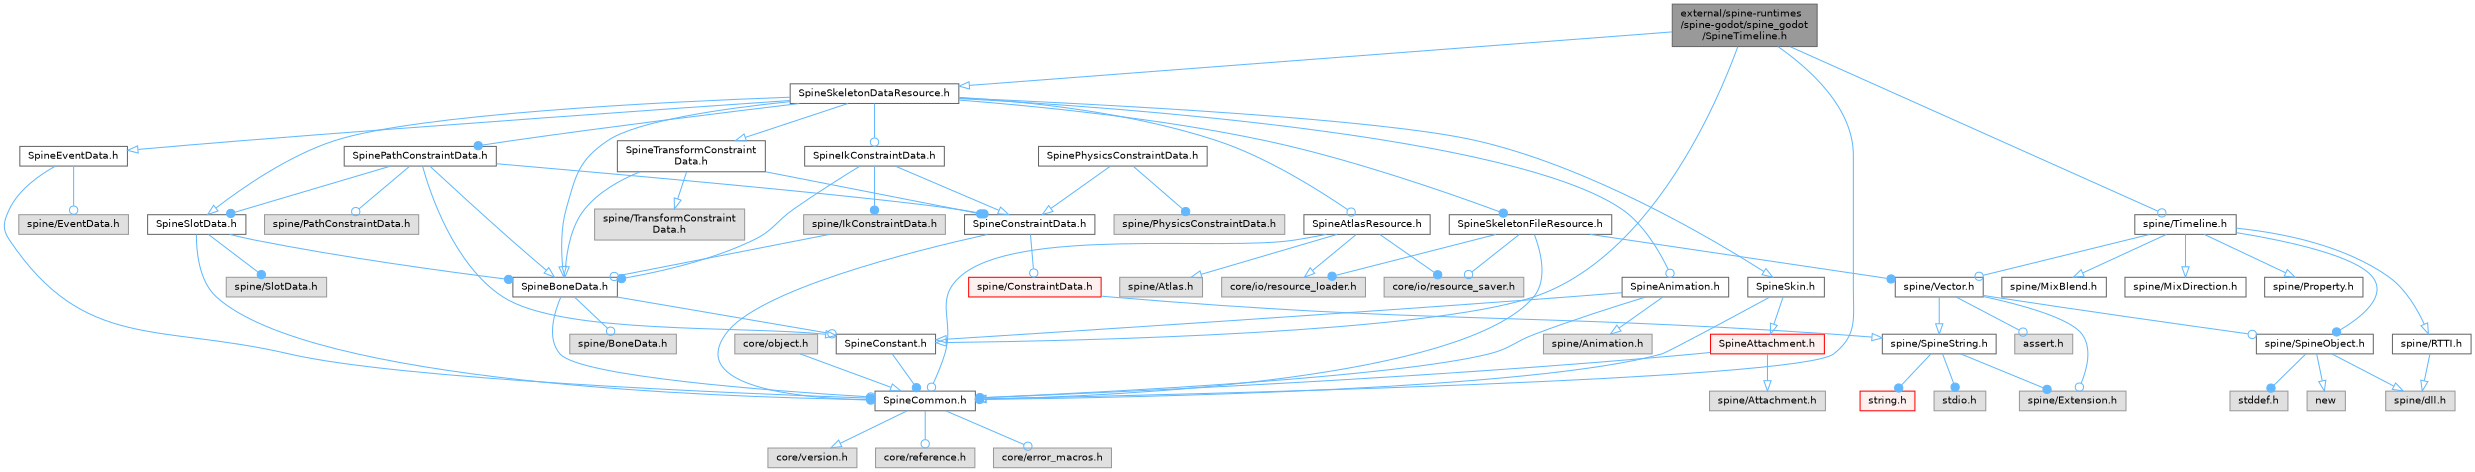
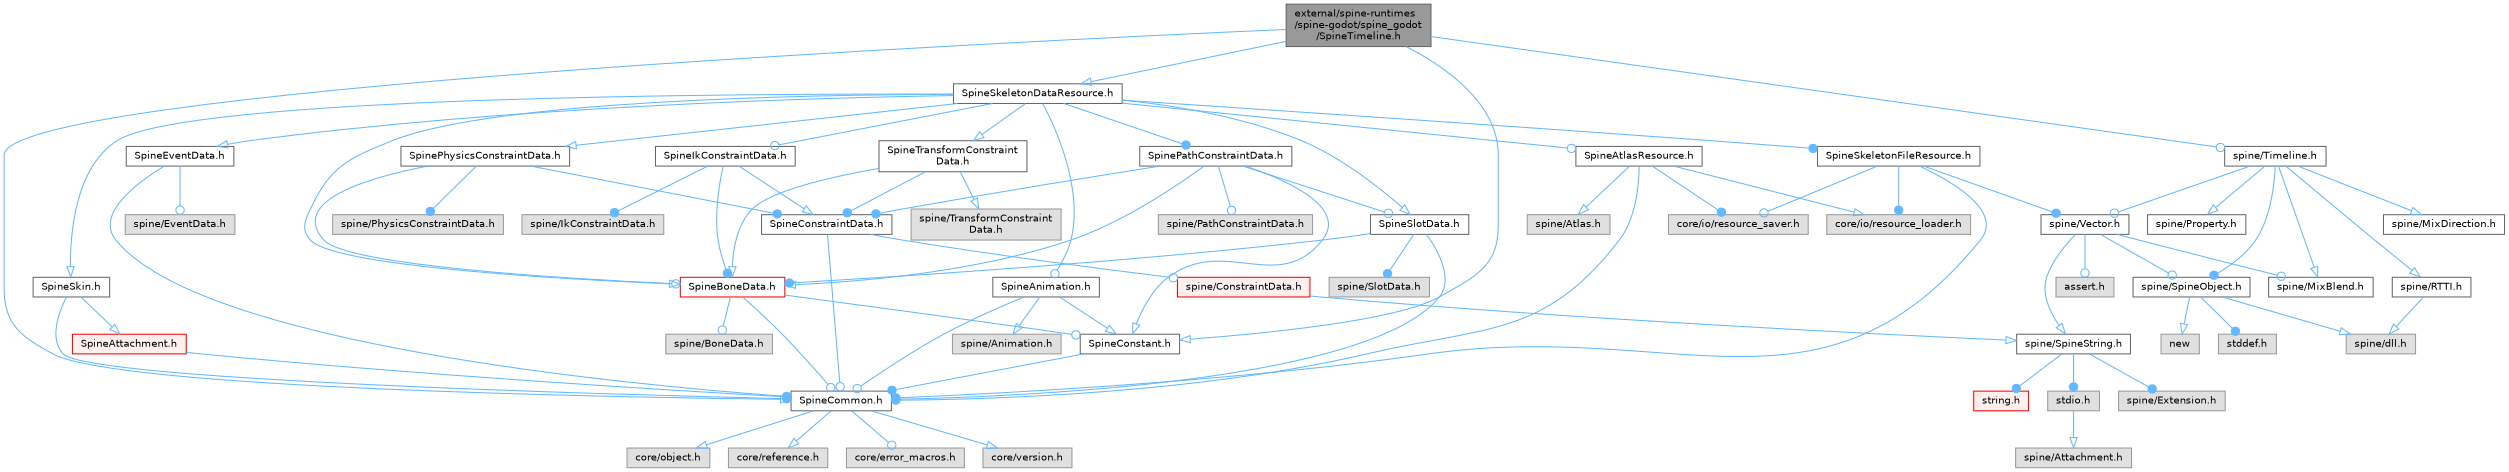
edge "SpineSkeletonDataResource.h" -> "SpinePhysicsConstraintData.h": added
edge "SpinePhysicsConstraintData.h" -> "SpineConstraintData.h": arrowhead onormal -> dot
edge "SpinePathConstraintData.h" -> "SpineSlotData.h": arrowhead dot -> odot
edge "spine/IkConstraintData.h" -> "SpineBoneData.h": now "SpinePhysicsConstraintData.h" -> "SpineBoneData.h"
node "SpineBoneData.h": color grey40 -> red
edge "spine/Vector.h" -> "spine/Extension.h": now "spine/Vector.h" -> "spine/MixBlend.h"
edge "SpineSkeletonFileResource.h" -> "SpineCommon.h": arrowhead onormal -> dot
edge "core/object.h" -> "SpineCommon.h": reversed
edge "SpineAttachment.h" -> "spine/Attachment.h": now "stdio.h" -> "spine/Attachment.h"
edge "SpineCommon.h" -> "core/reference.h": arrowhead odot -> onormal
